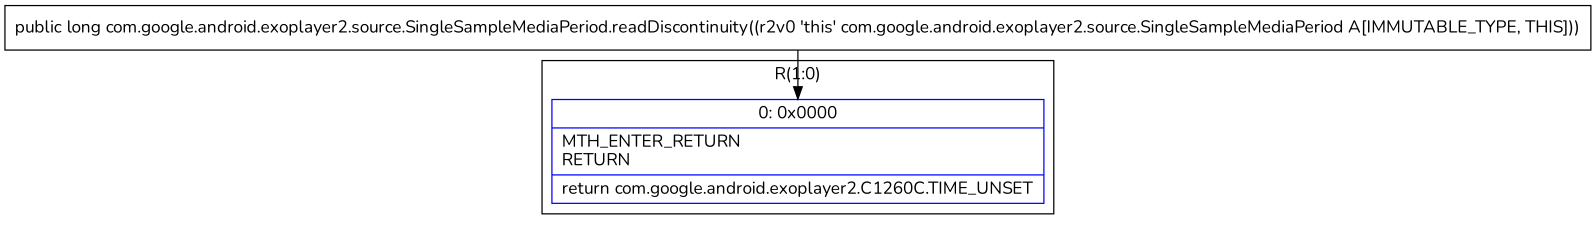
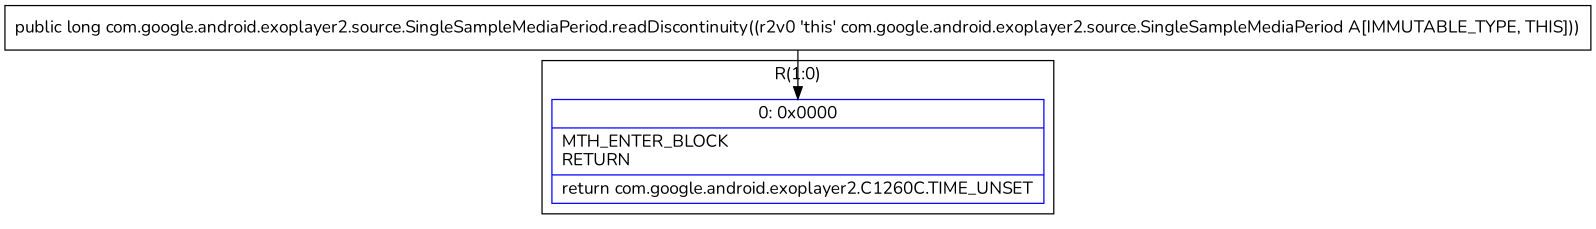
node "0: 0x0000": text "MTH_ENTER_RETURN" -> "MTH_ENTER_BLOCK"
